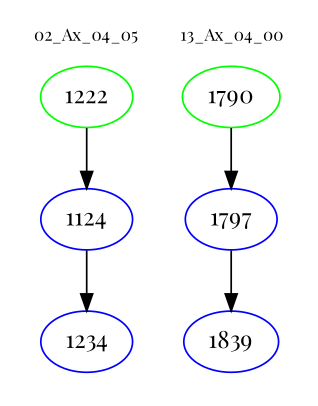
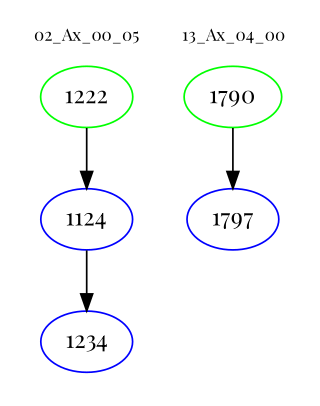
cluster "02_Ax_04_05": label "02_Ax_04_05" -> "02_Ax_00_05"
node "1839": removed
